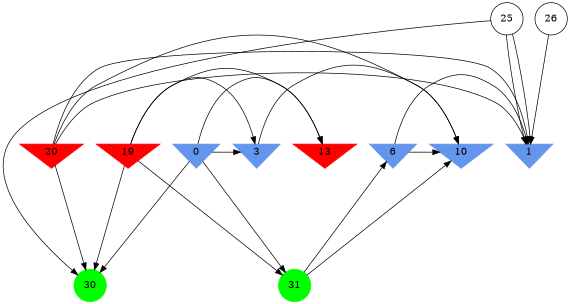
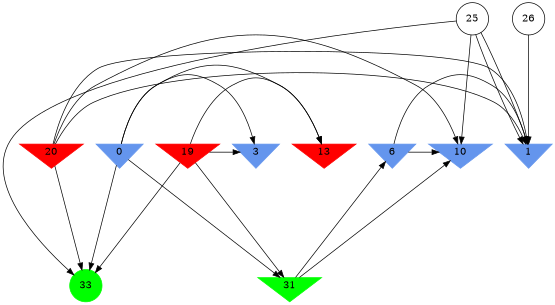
edge "3" -> "10": now "25" -> "10"
node "30": label "30" -> "33"
node "31": shape circle -> invtriangle
